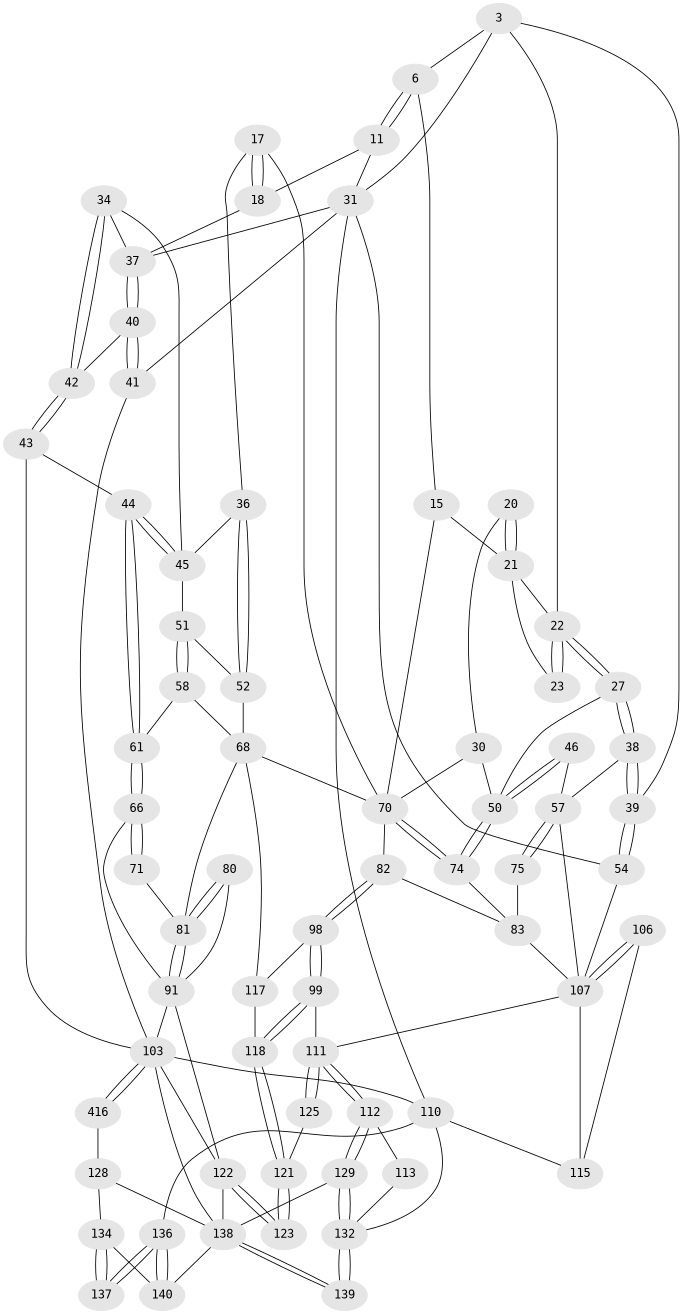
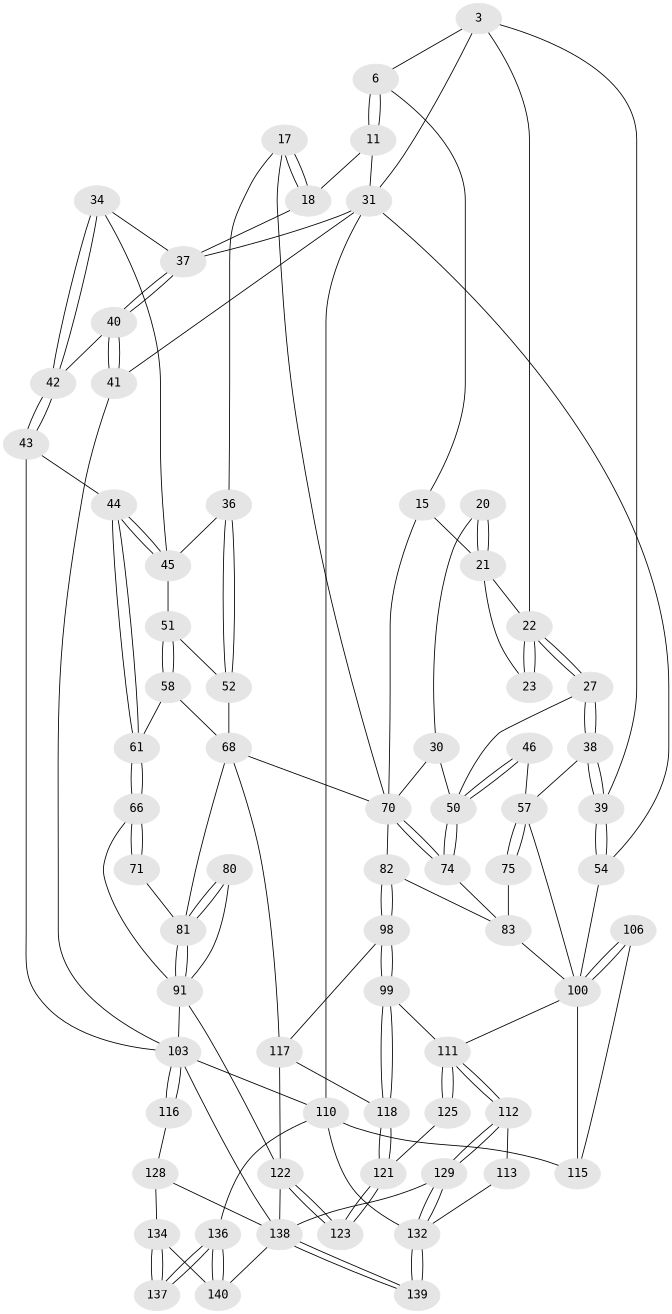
node "107": label "107" -> "100"
node "416": label "416" -> "116"
edge "103" -- "122": now "117" -- "122"
